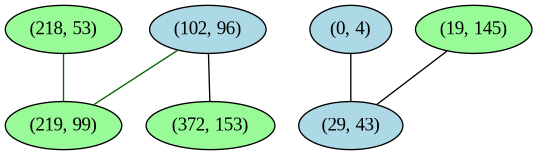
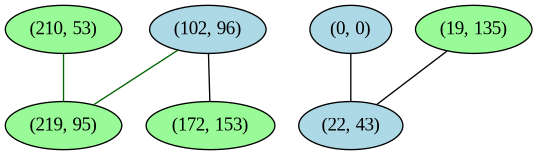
node "(218, 53)": label "(218, 53)" -> "(210, 53)"
node "(0, 4)": label "(0, 4)" -> "(0, 0)"
node "(19, 145)": label "(19, 145)" -> "(19, 135)"
node "(219, 99)": label "(219, 99)" -> "(219, 95)"
node "(372, 153)": label "(372, 153)" -> "(172, 153)"
node "(29, 43)": label "(29, 43)" -> "(22, 43)"
